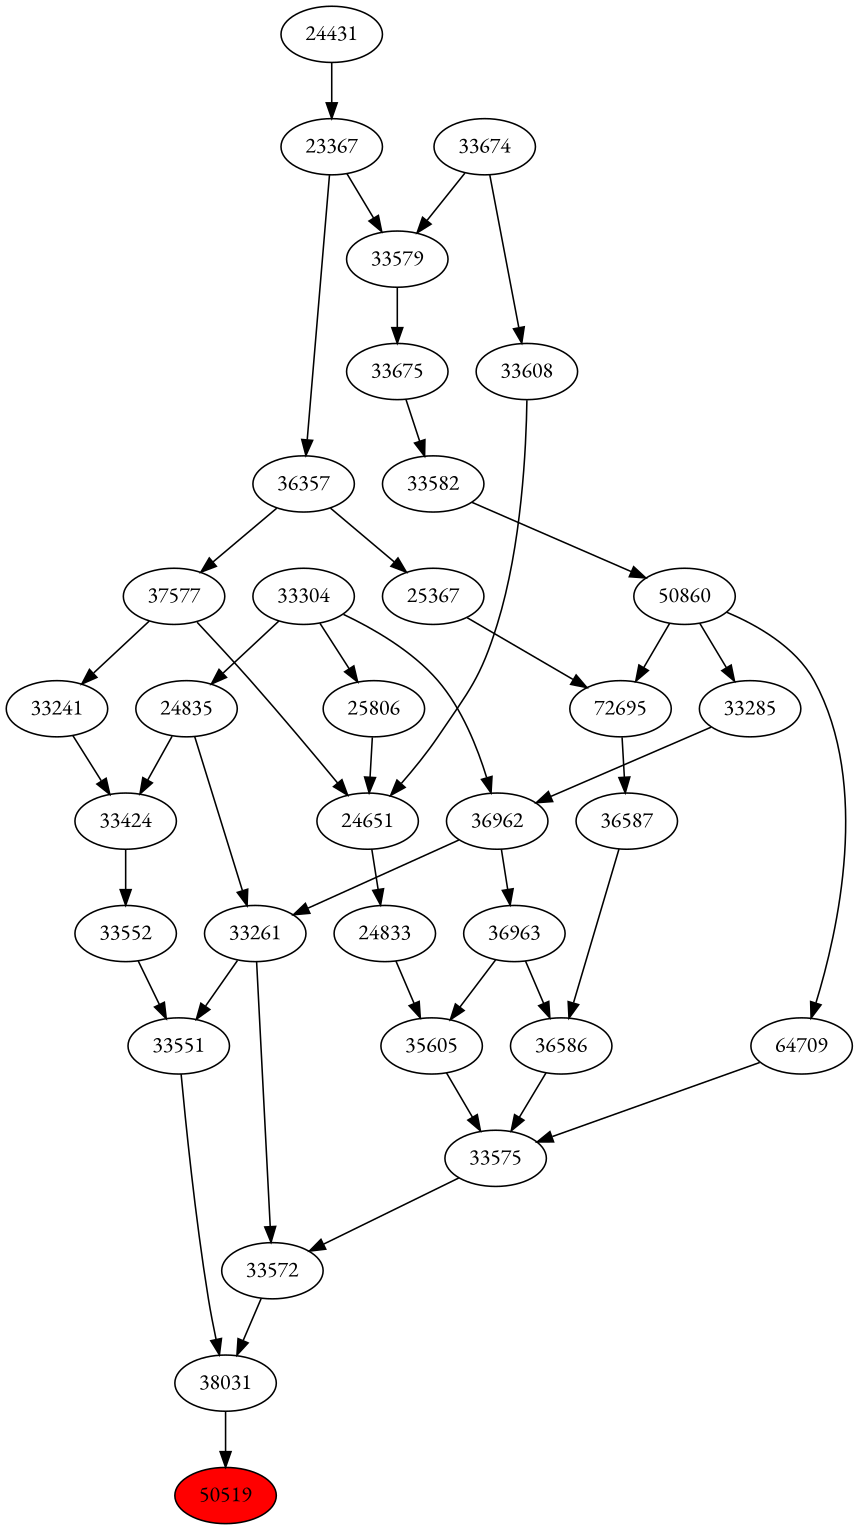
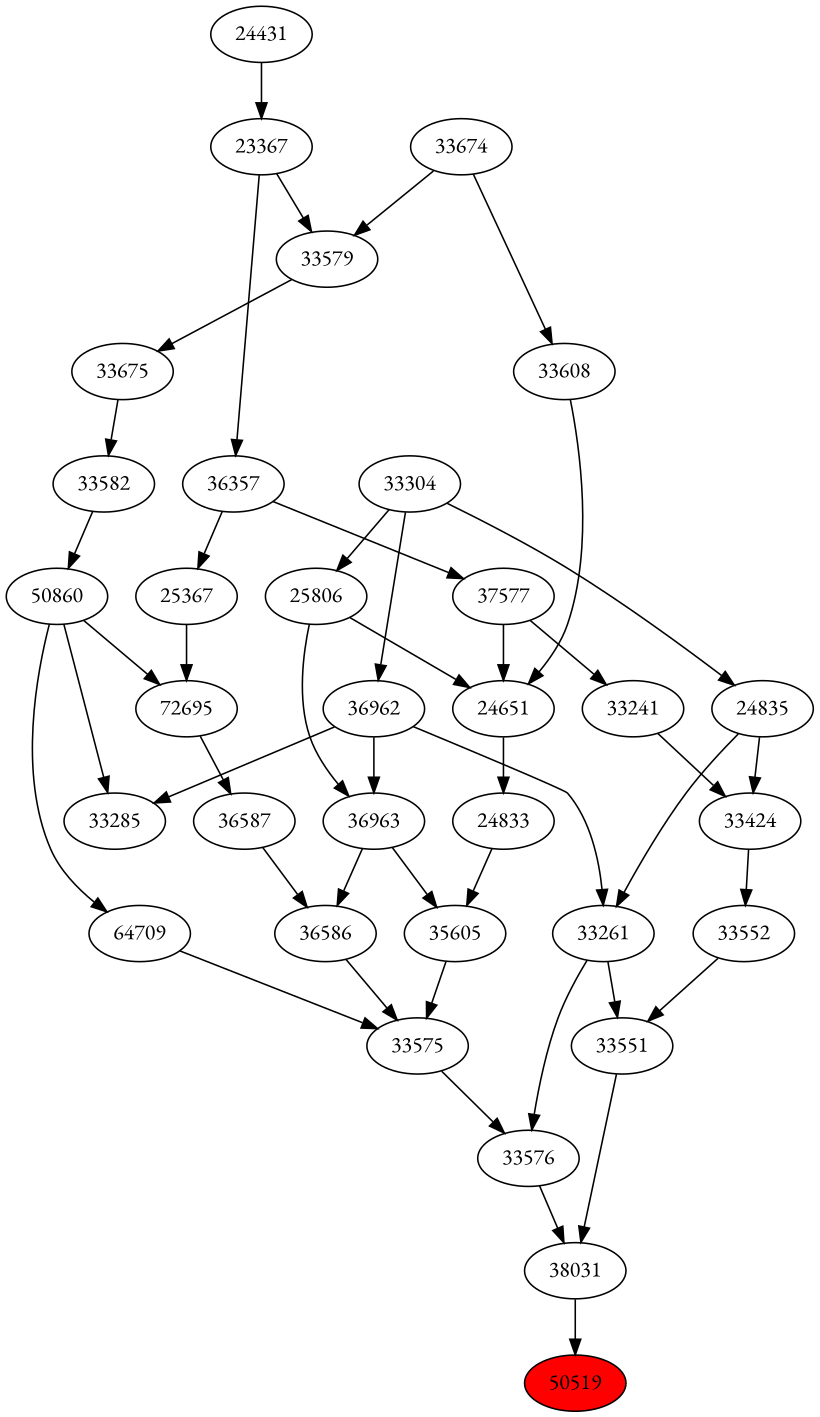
edge "25806" -> "36963": added
edge "33285" -> "36962": reversed
node "33572": label "33572" -> "33576"
